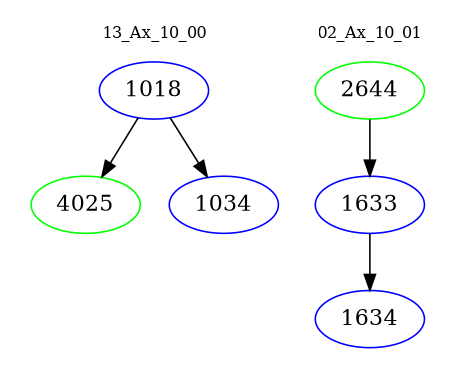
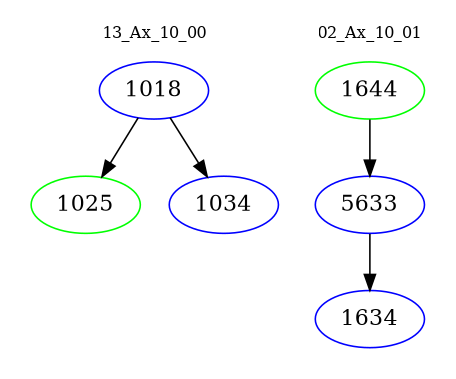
node "2644": label "2644" -> "1644"
node "4025": label "4025" -> "1025"
node "1633": label "1633" -> "5633"
